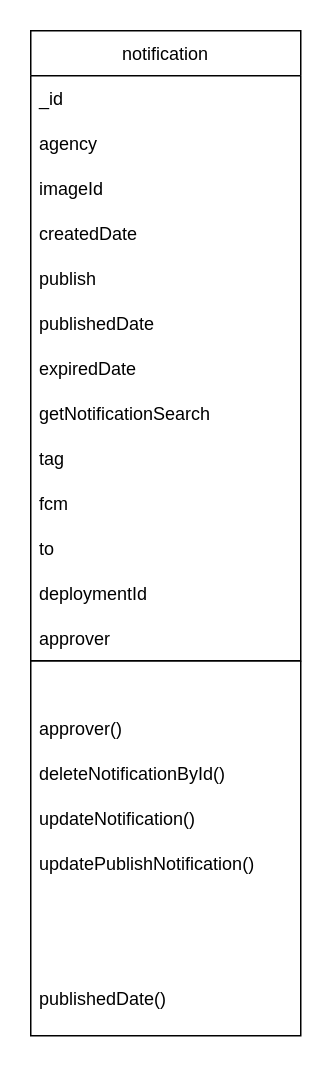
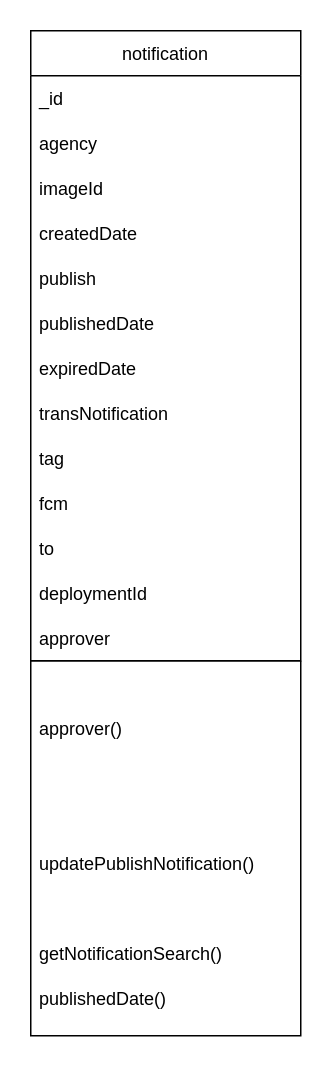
node "getNotificationSearch": label "getNotificationSearch" -> "transNotification"
node "deleteNotificationById()": removed
node "updateNotification()": removed
node "getNotificationSearch()": added
